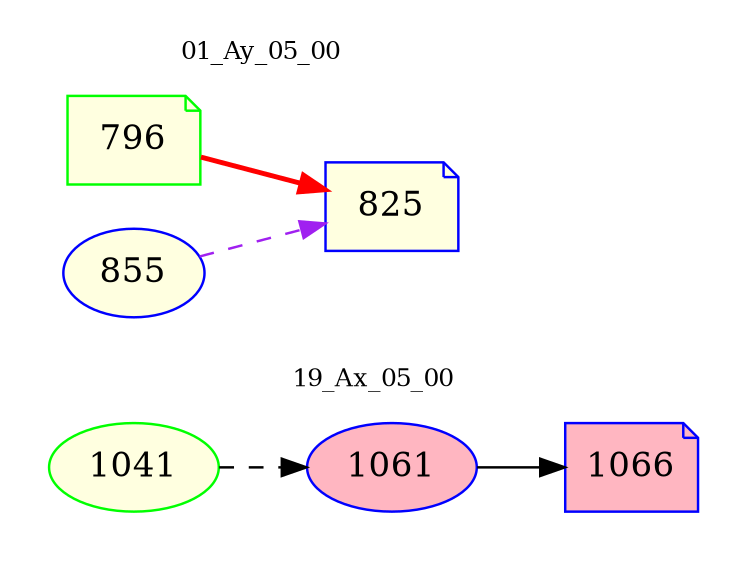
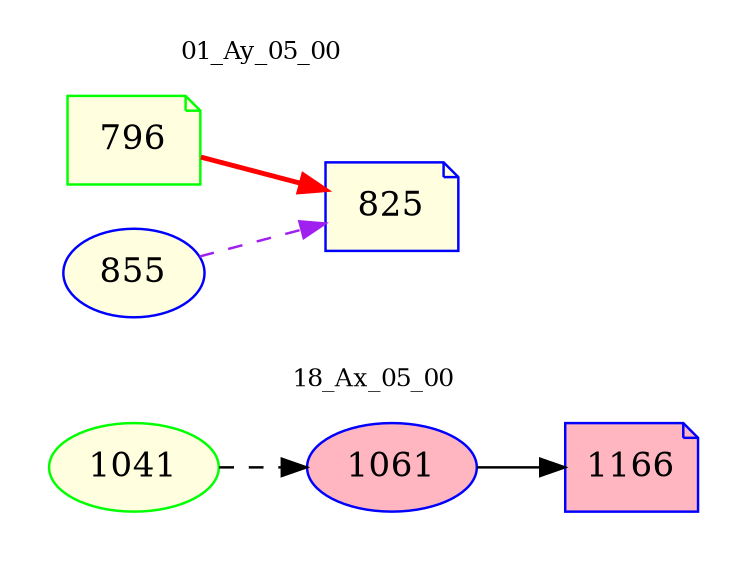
cluster "19_Ax_05_00": label "19_Ax_05_00" -> "18_Ax_05_00"
node "1066": label "1066" -> "1166"
